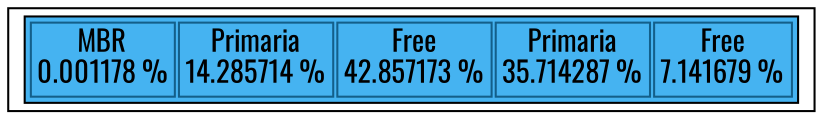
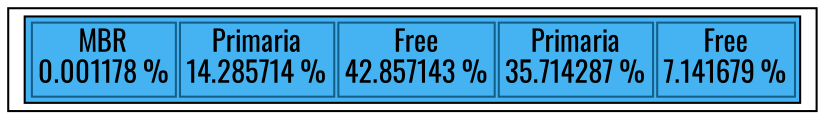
node "MBR": text "42.857173 %" -> "42.857143 %"
